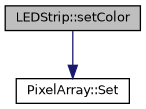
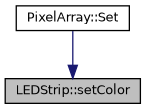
edge "LEDStrip::setColor" -> "PixelArray::Set": reversed
